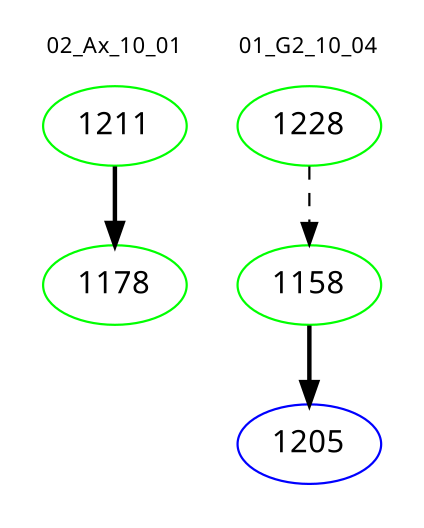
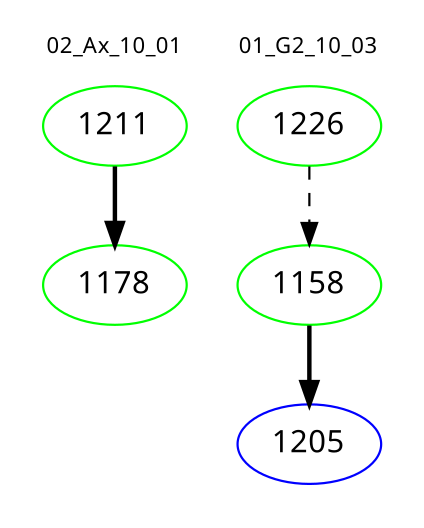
cluster "01_G2_10_04": label "01_G2_10_04" -> "01_G2_10_03"
node "1228": label "1228" -> "1226"
